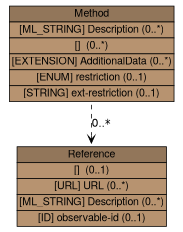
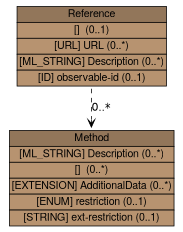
edge "Method" -> "Reference": reversed
